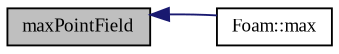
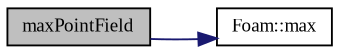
edge "Foam::max" -> "maxPointField": reversed
